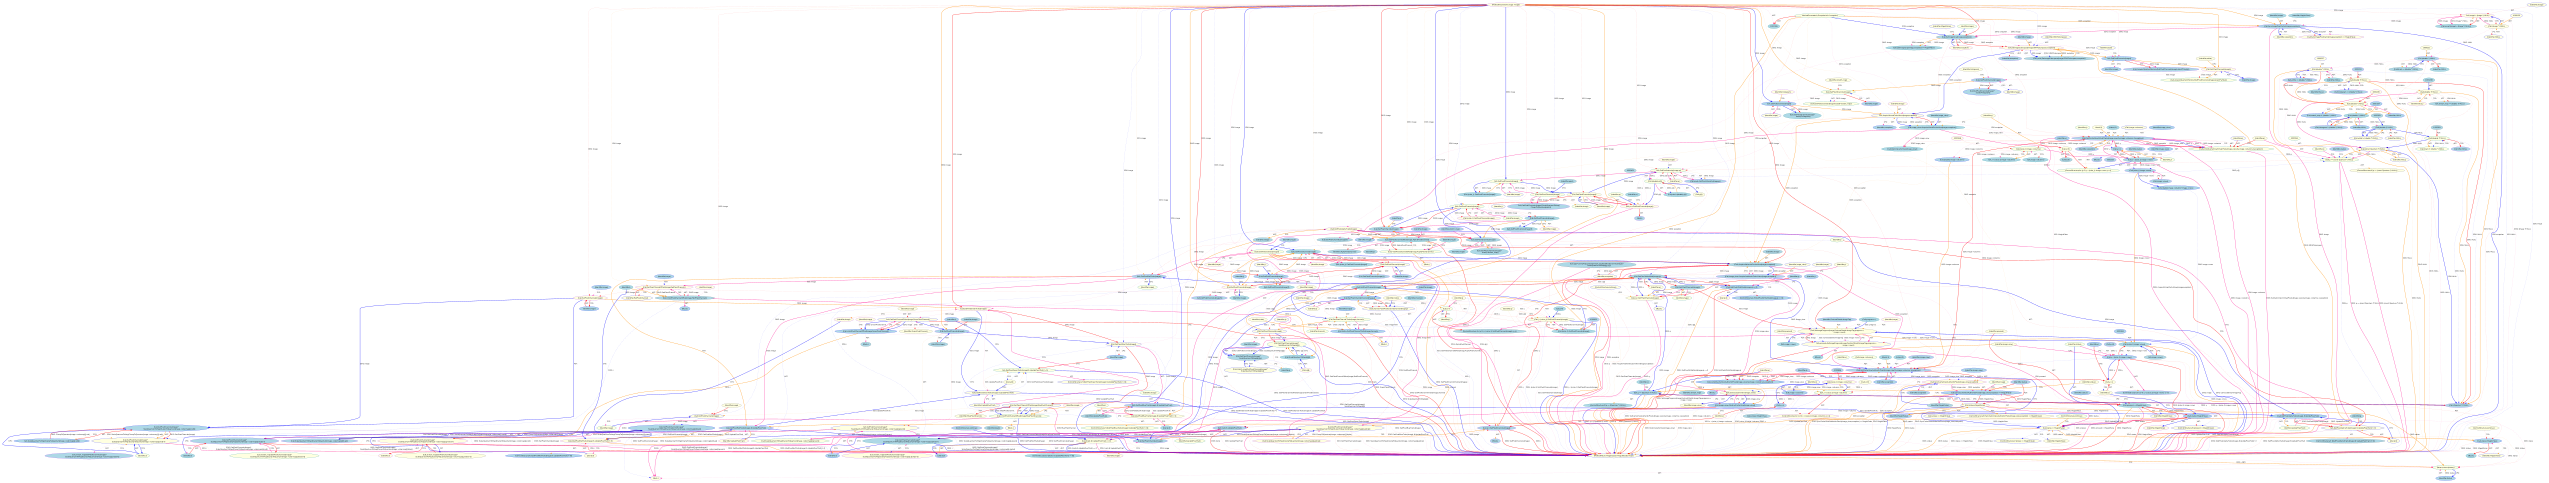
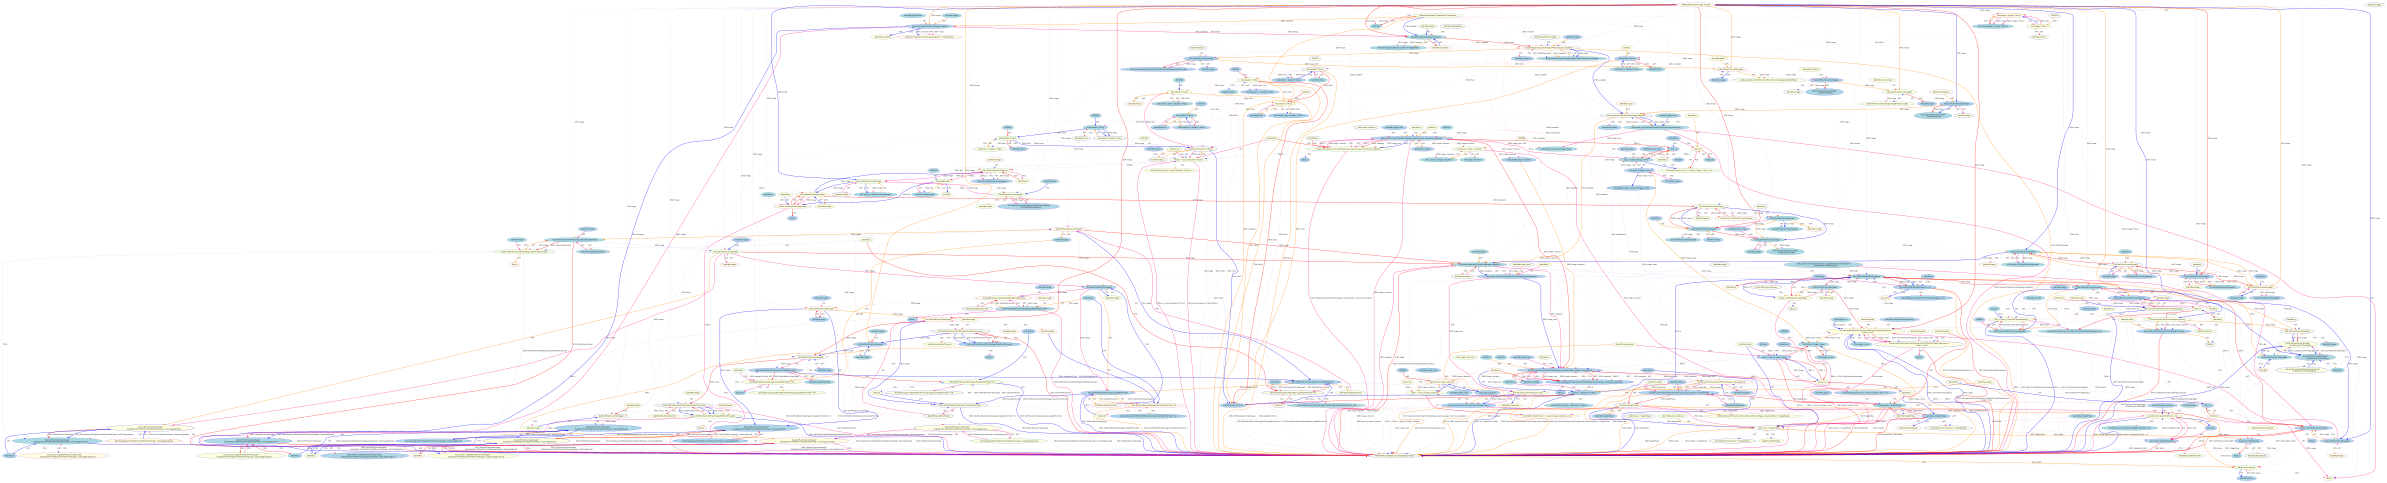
edge "(Call,GetPixelGreenTraits(image) & UpdatePixelTrait)" -> "(Call,GetPixelBlueTraits(image) & UpdatePixelTrait)": now "(Call,GetPixelGreenTraits(image) & UpdatePixelTrait)" -> "(Call,(traits & UpdatePixelTrait) == 0)"
